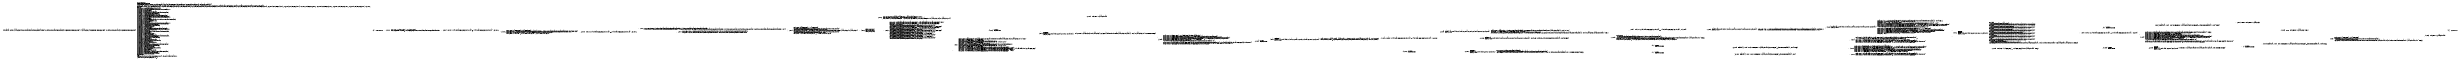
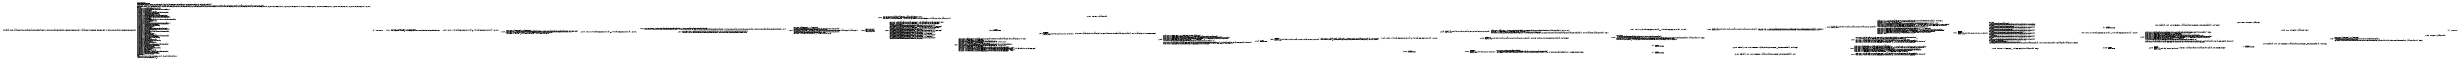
node "94: 0x0046": text "EXC_TOP_INVOKE" -> "EXC_TOP_SPLITTER"
